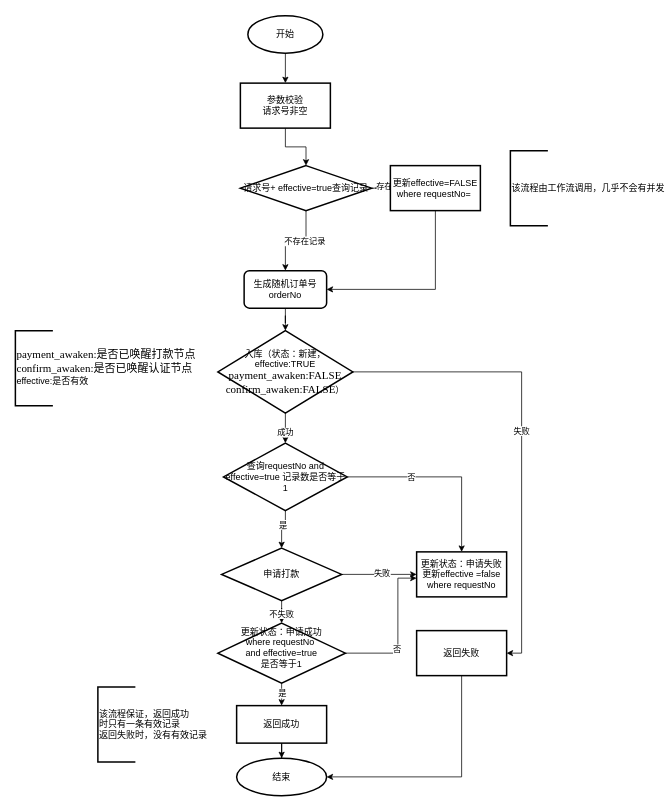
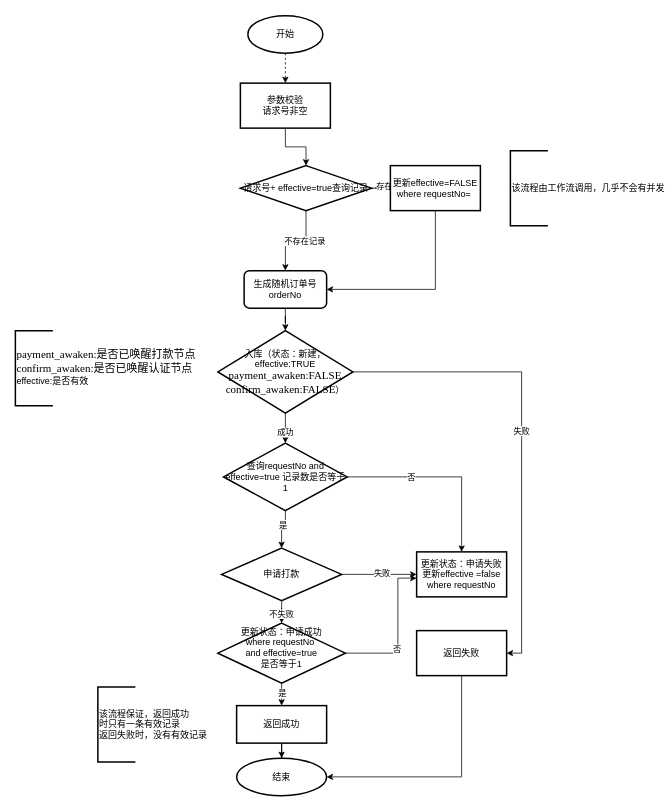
edge "开始" -> "参数校验 请求号非空": style solid -> dashed
